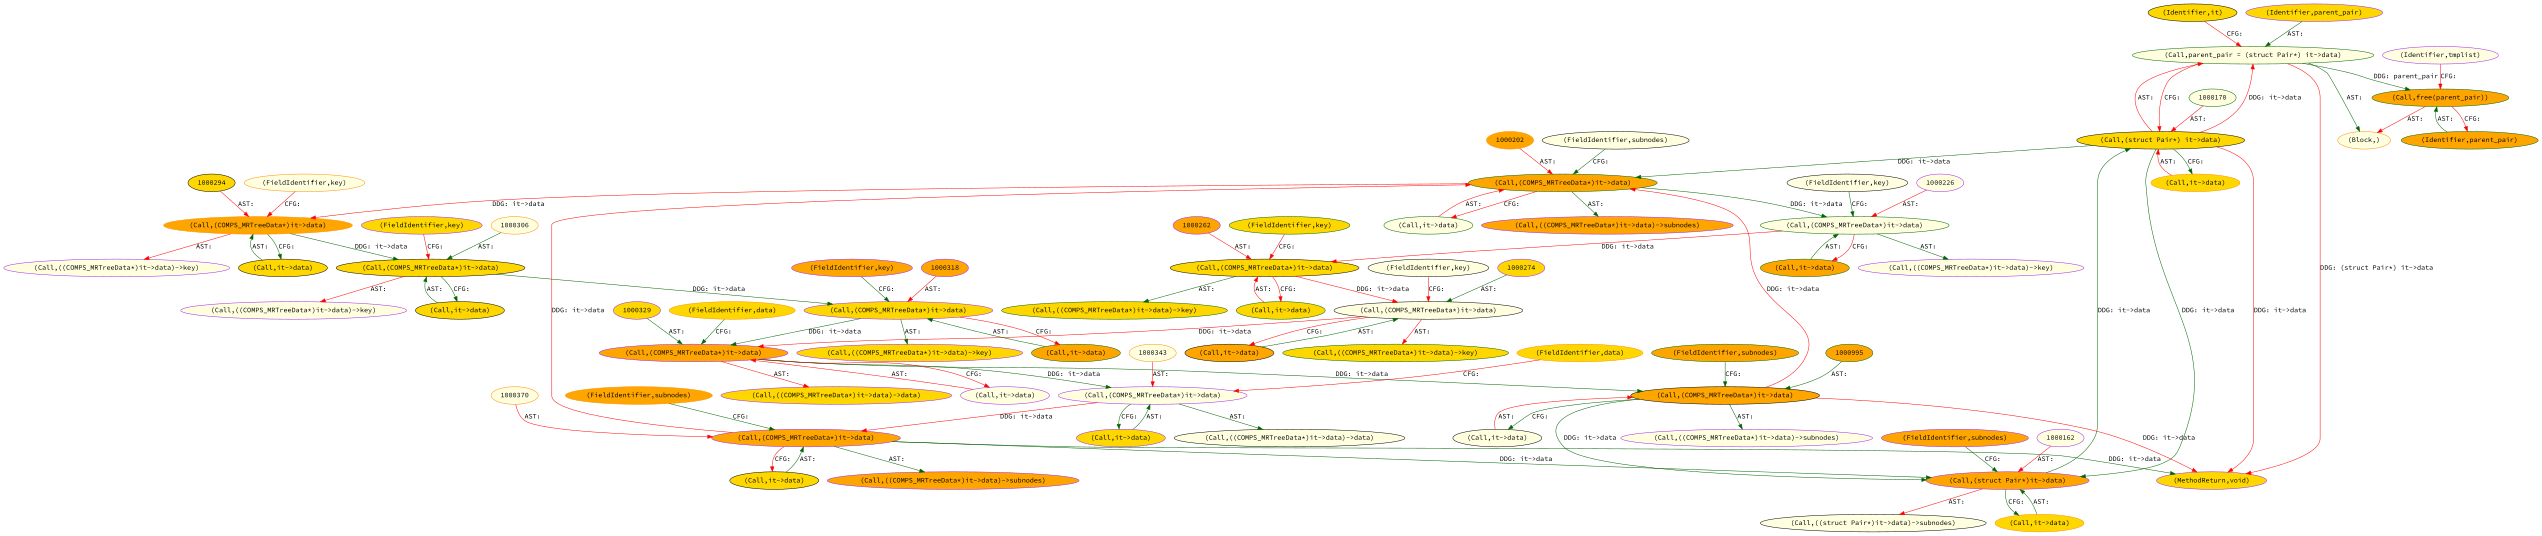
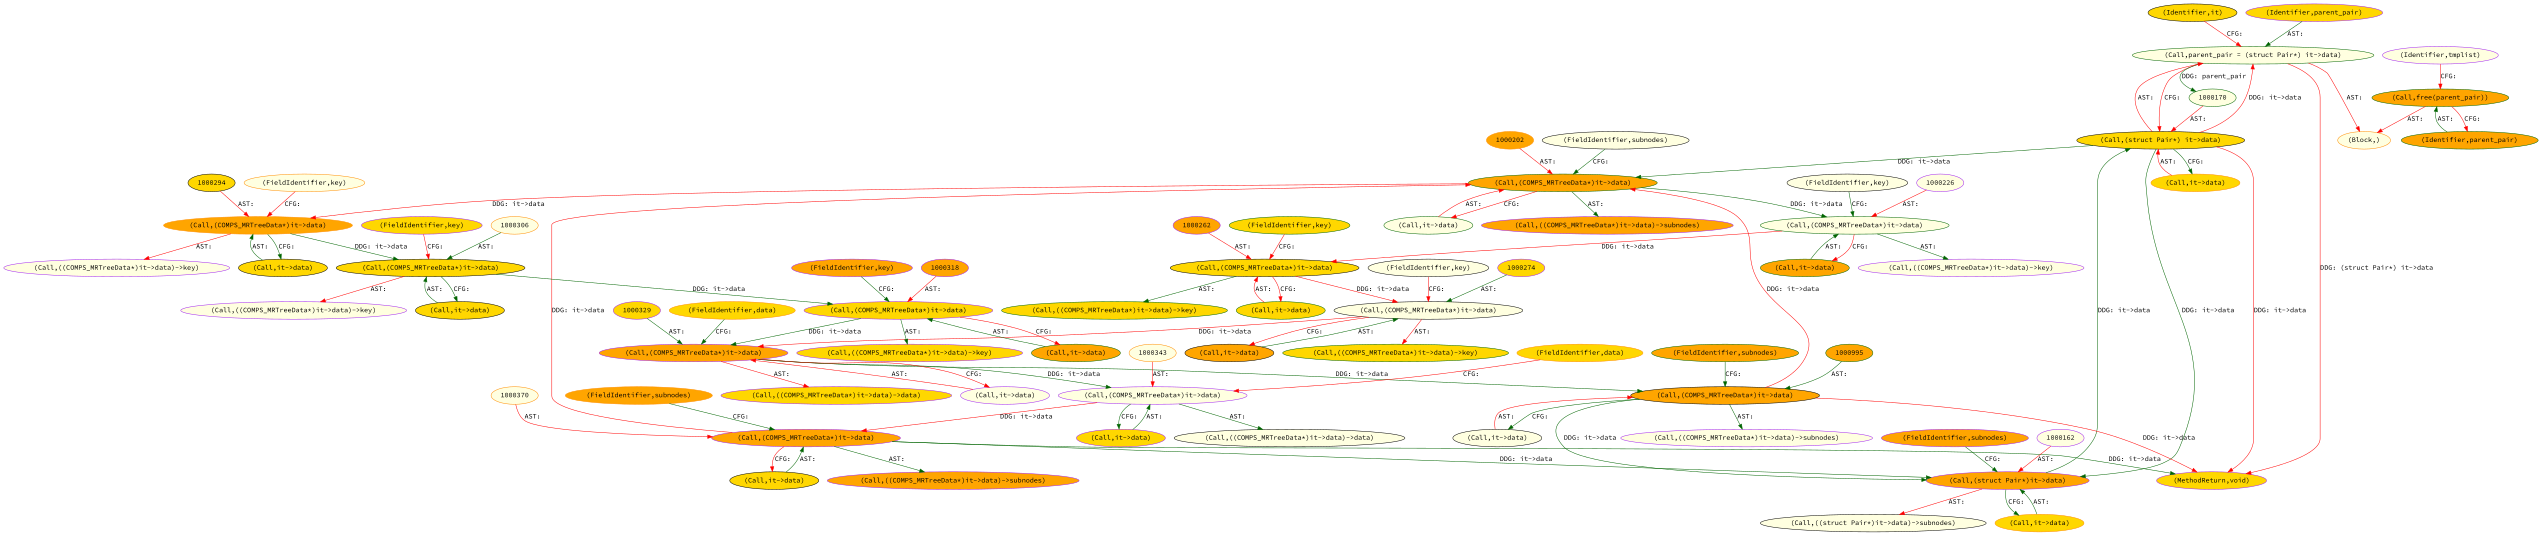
edge "(Call,parent_pair = (struct Pair*) it->data)" -> "(Call,free(parent_pair))": now "(Call,parent_pair = (struct Pair*) it->data)" -> "1000170"
edge "(Call,parent_pair = (struct Pair*) it->data)" -> "(Block,)": color darkgreen -> red
